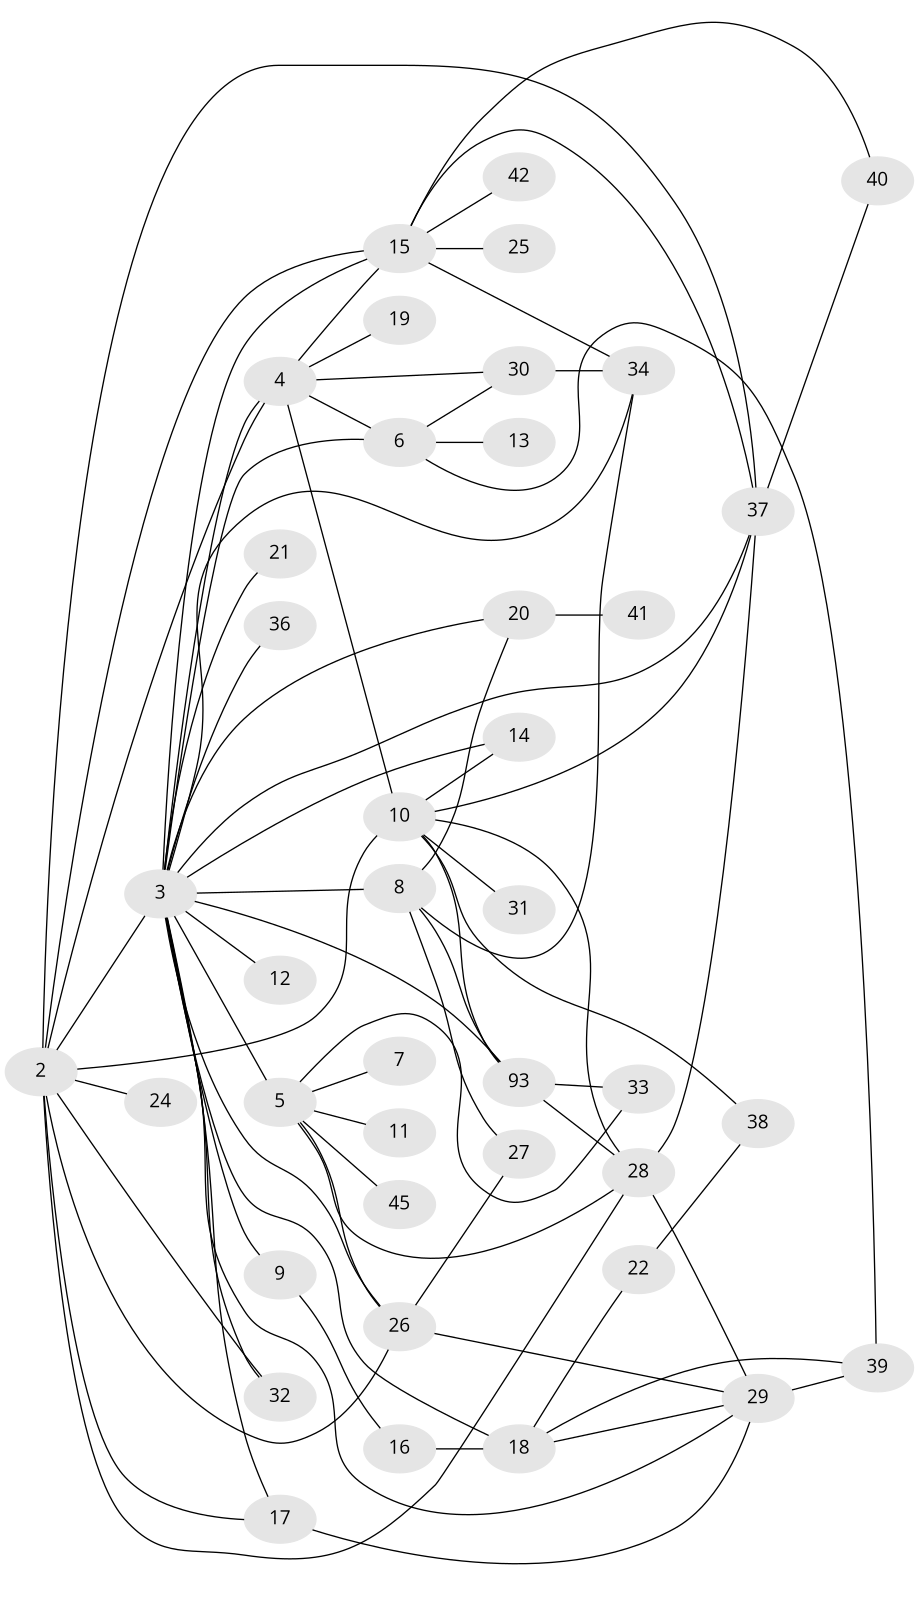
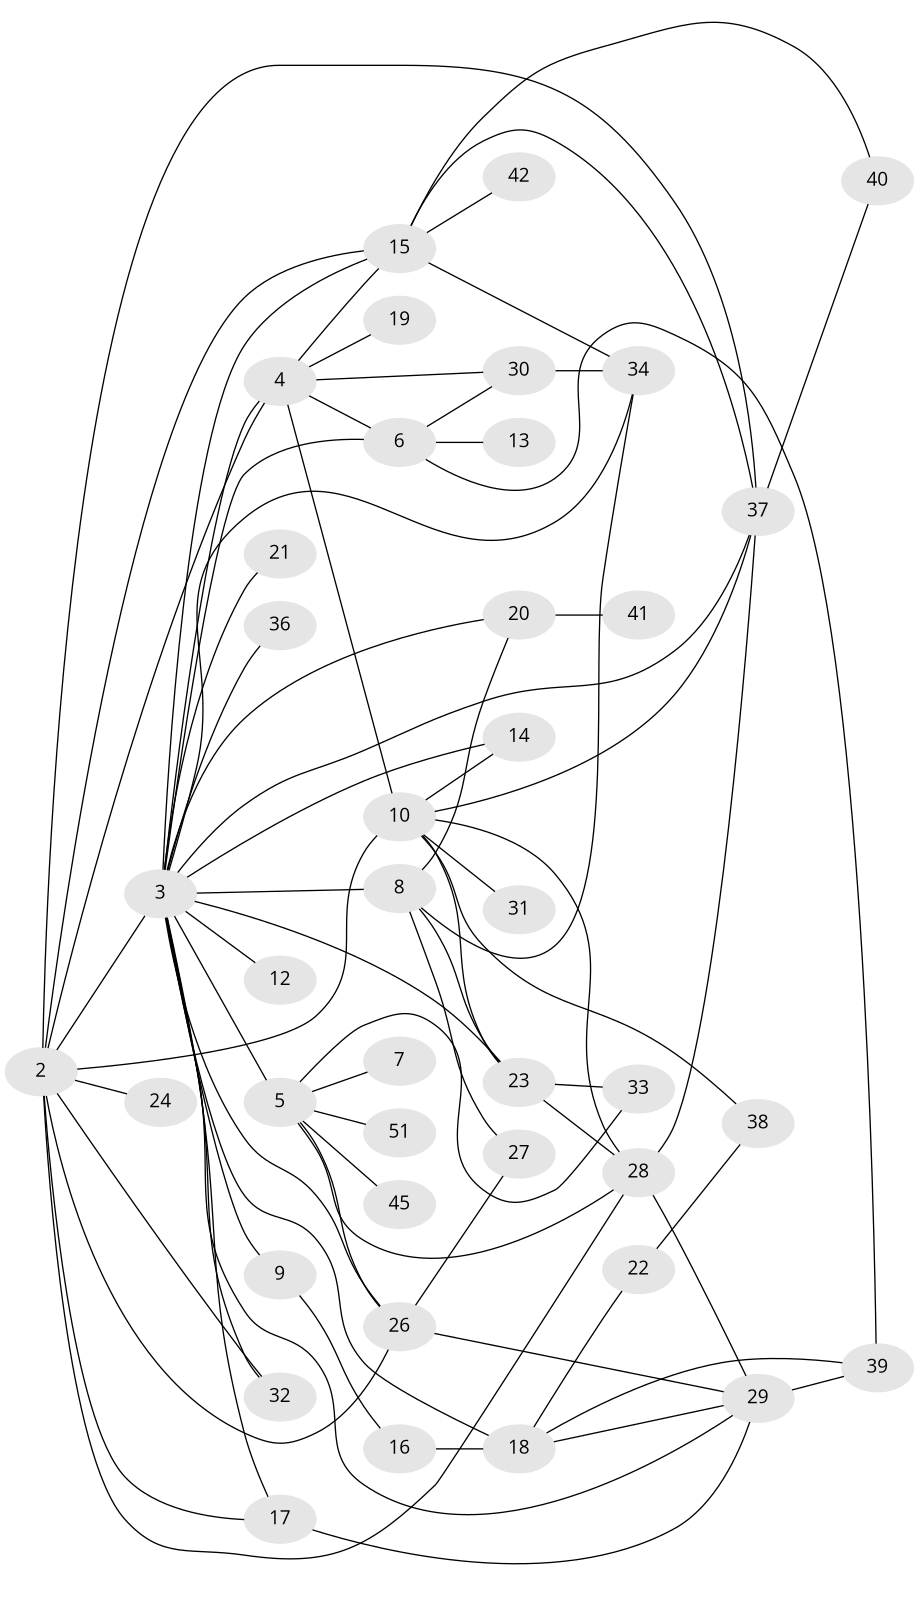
node "25": removed
node "93": label "93" -> "23"
node "11": label "11" -> "51"
